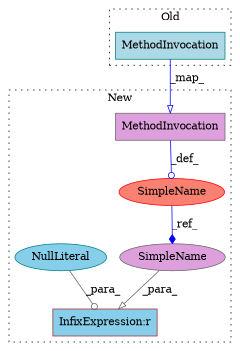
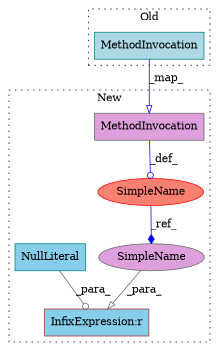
node "NullLiteral": shape ellipse -> box
